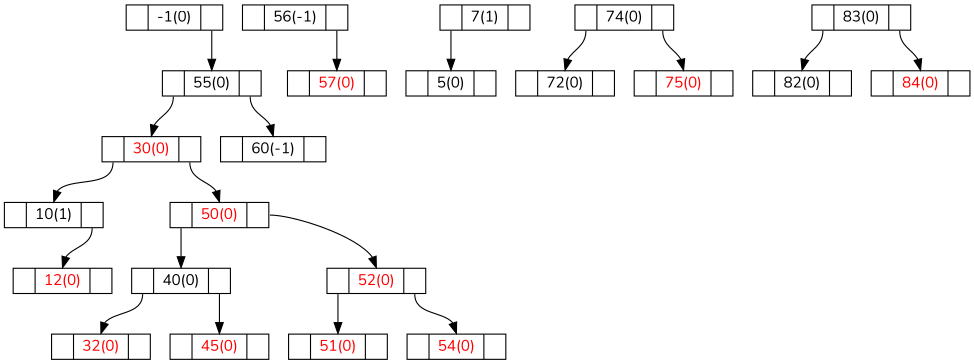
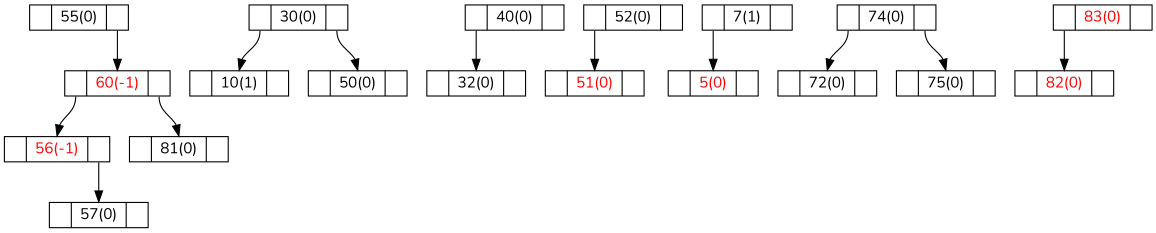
node "-1(0)": removed
node "56(-1)": fontcolor black -> red
node "83(0)": fontcolor black -> red
node "57(0)": fontcolor red -> black
node "5(0)": fontcolor black -> red
node "75(0)": fontcolor red -> black
node "82(0)": fontcolor black -> red
node "84(0)": removed
edge "60(-1)" -> "56(-1)": added
edge "55(0)" -> "30(0)": removed
node "30(0)": fontcolor red -> black
node "81(0)": added
node "60(-1)": fontcolor black -> red
node "50(0)": fontcolor red -> black
edge "50(0)" -> "52(0)": removed
edge "50(0)" -> "40(0)": removed
node "12(0)": removed
node "52(0)": fontcolor red -> black
node "32(0)": fontcolor red -> black
node "45(0)": removed
node "54(0)": removed
